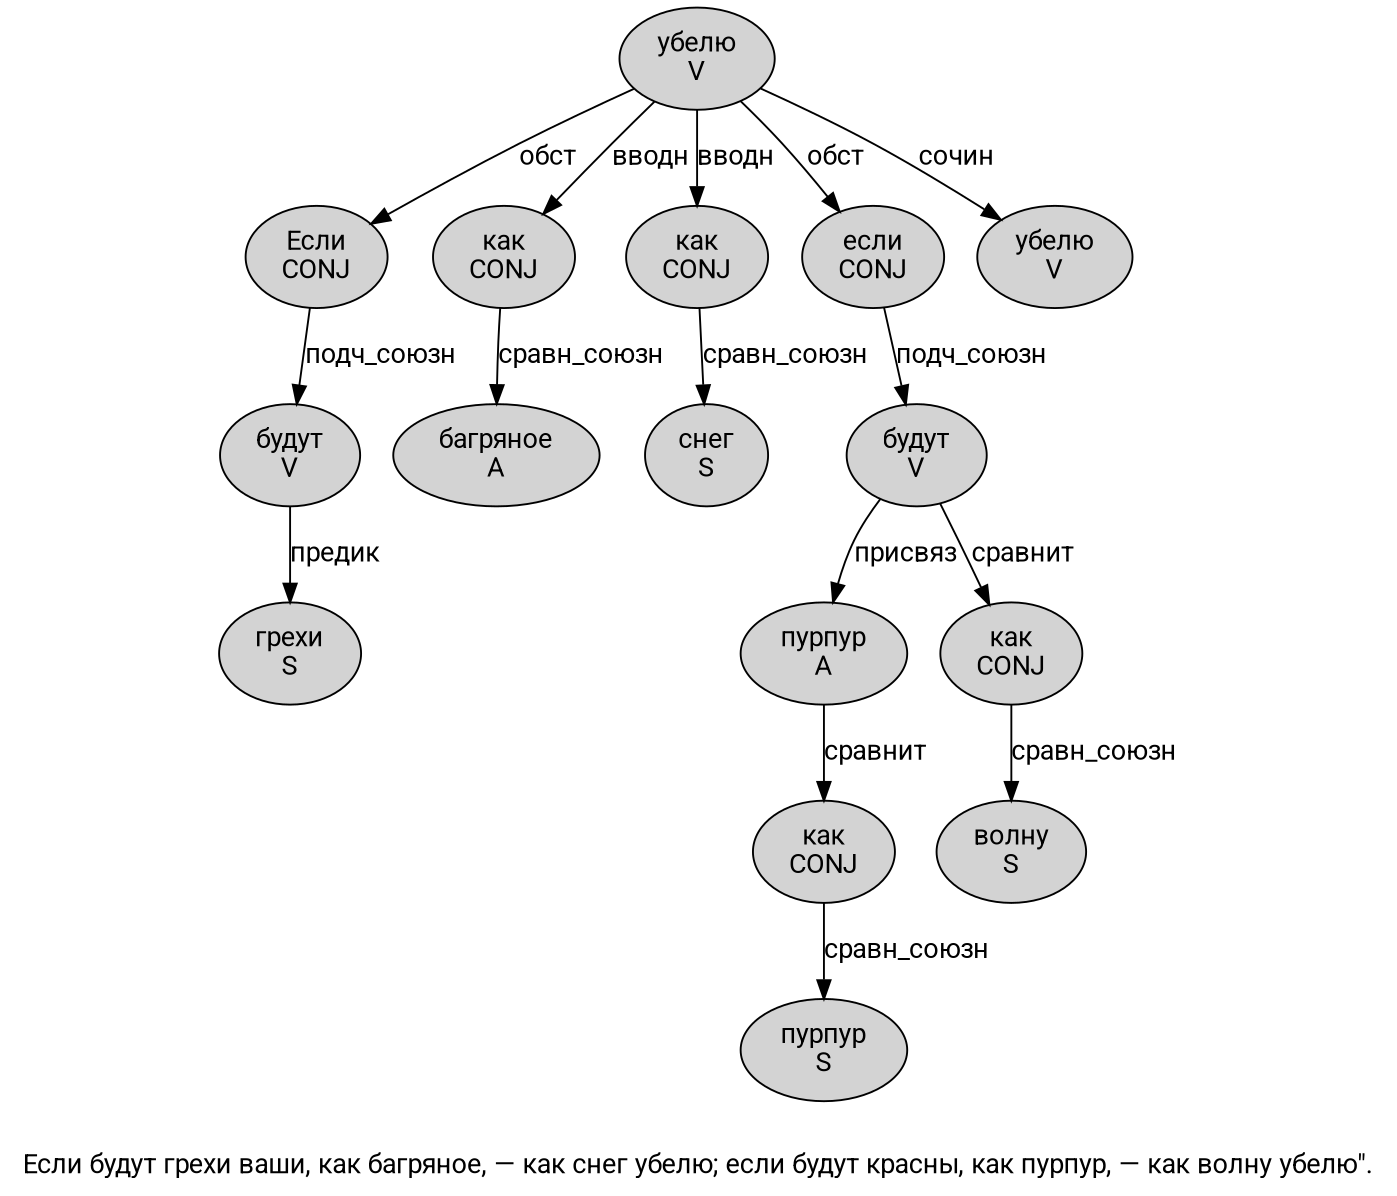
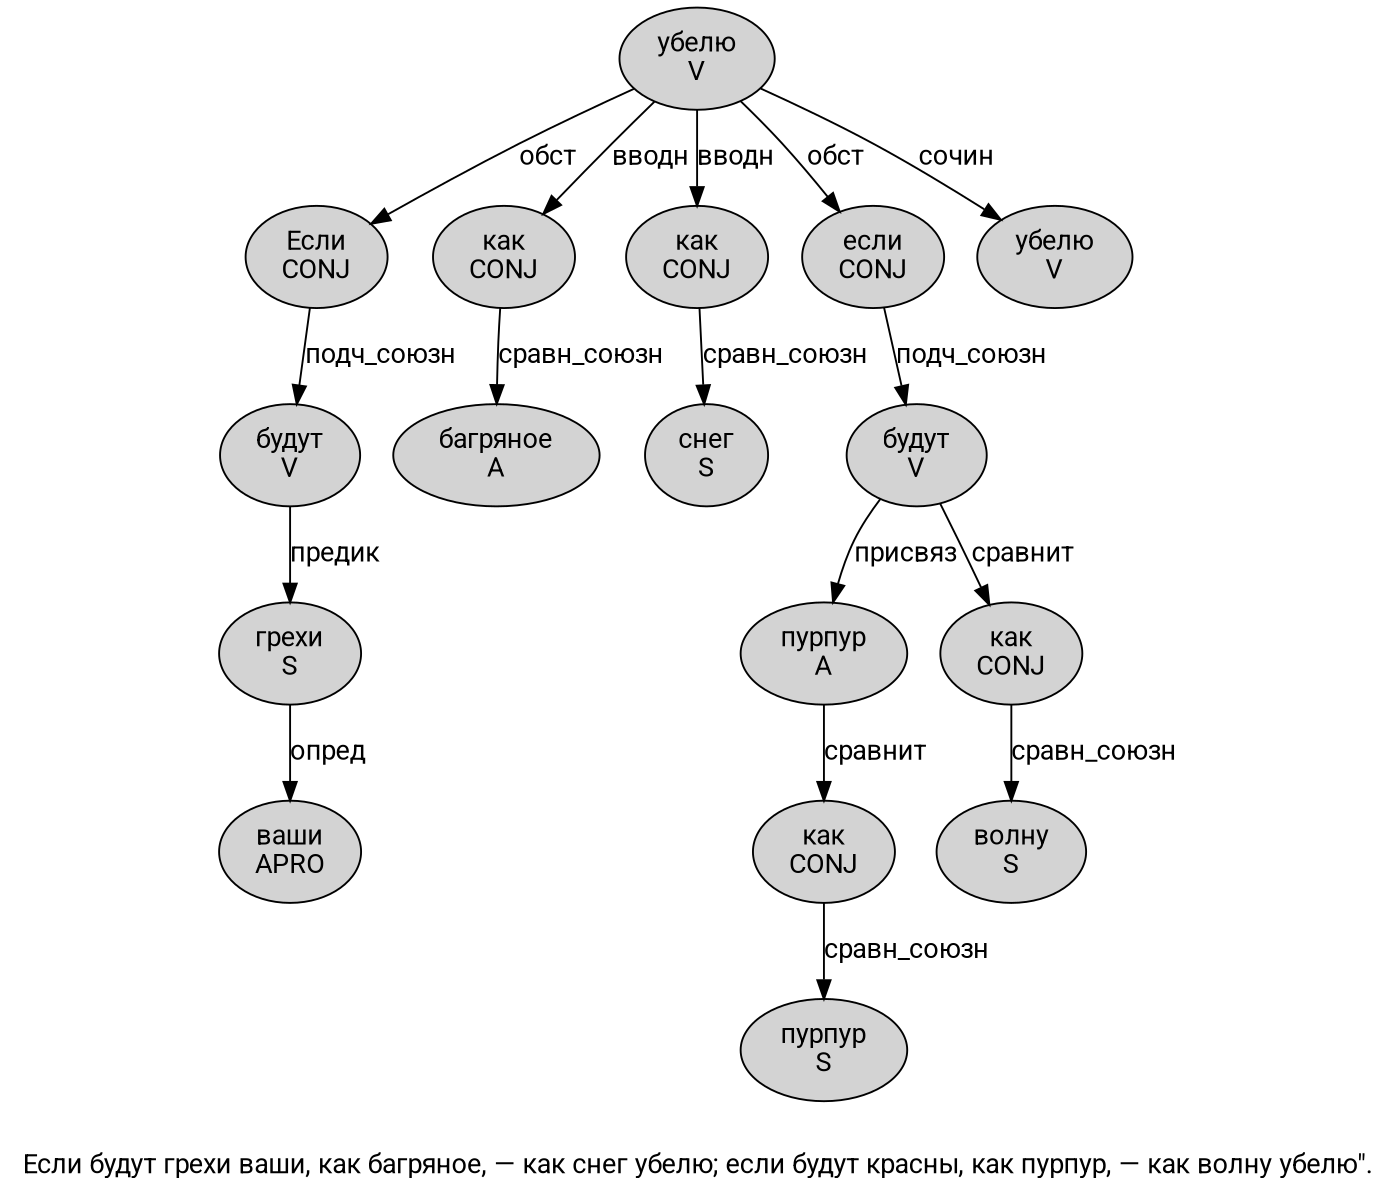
node "ваши APRO": added
